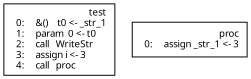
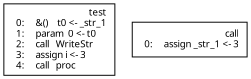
node "proc 0:     assign _str_1 <- 3": label "proc 0:     assign _str_1 <- 3" -> "call 0:     assign _str_1 <- 3"
